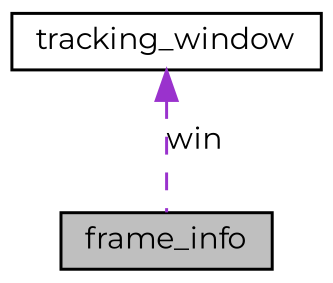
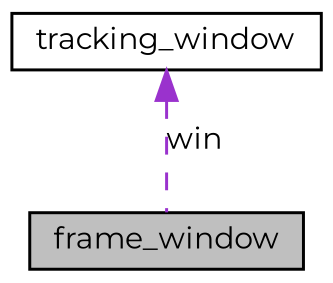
node "frame_info": label "frame_info" -> "frame_window"
